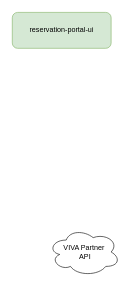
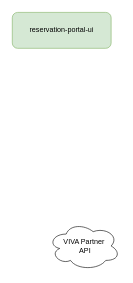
node "VIVA Partner API": moved (84, 252) -> (84, 246)
